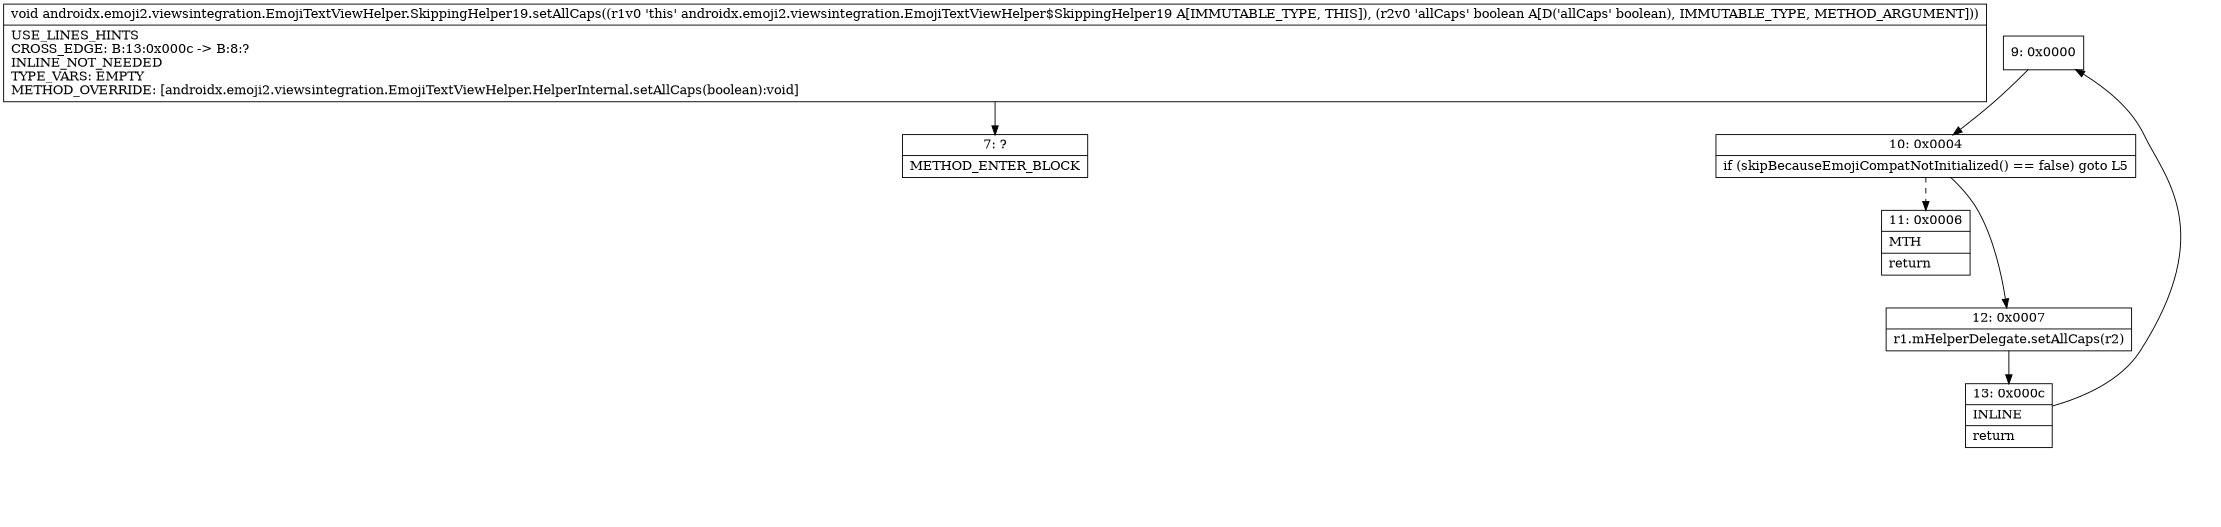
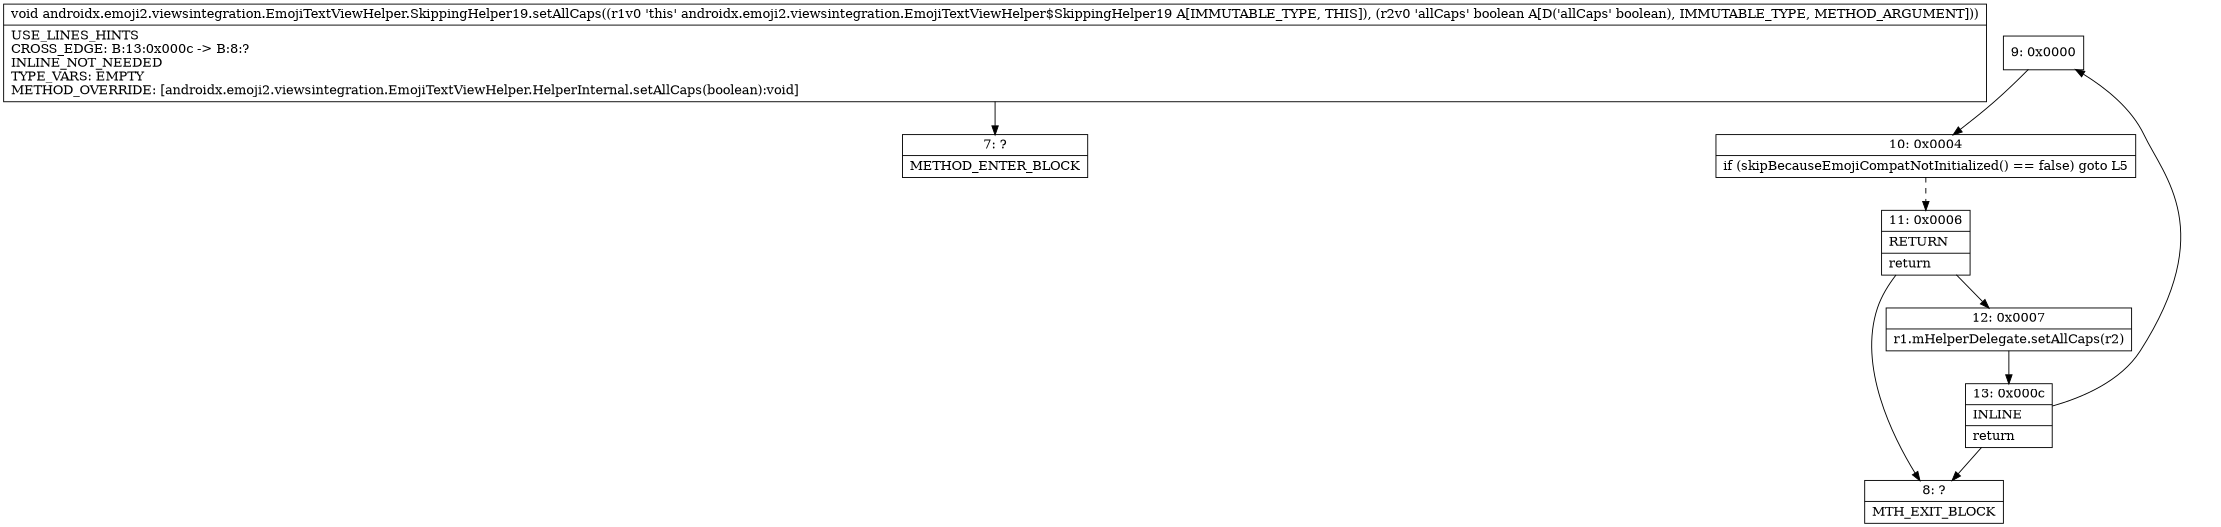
edge "10: 0x0004" -> "12: 0x0007": now "11: 0x0006" -> "12: 0x0007"
node "11: 0x0006": text "MTH" -> "RETURN"
node "8: ?": added
